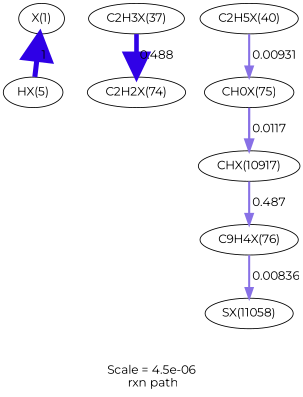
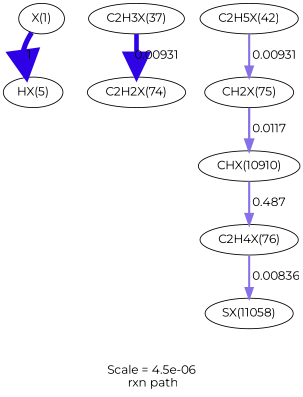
node "C2H5X(40)": label "C2H5X(40)" -> "C2H5X(42)"
edge "C2H3X(37)" -> "C2H2X(74)": label " 0.488" -> " 0.00931"
edge "HX(5)" -> "X(1)": reversed
node "CH0X(75)": label "CH0X(75)" -> "CH2X(75)"
node "CHX(10917)": label "CHX(10917)" -> "CHX(10910)"
node "C9H4X(76)": label "C9H4X(76)" -> "C2H4X(76)"
